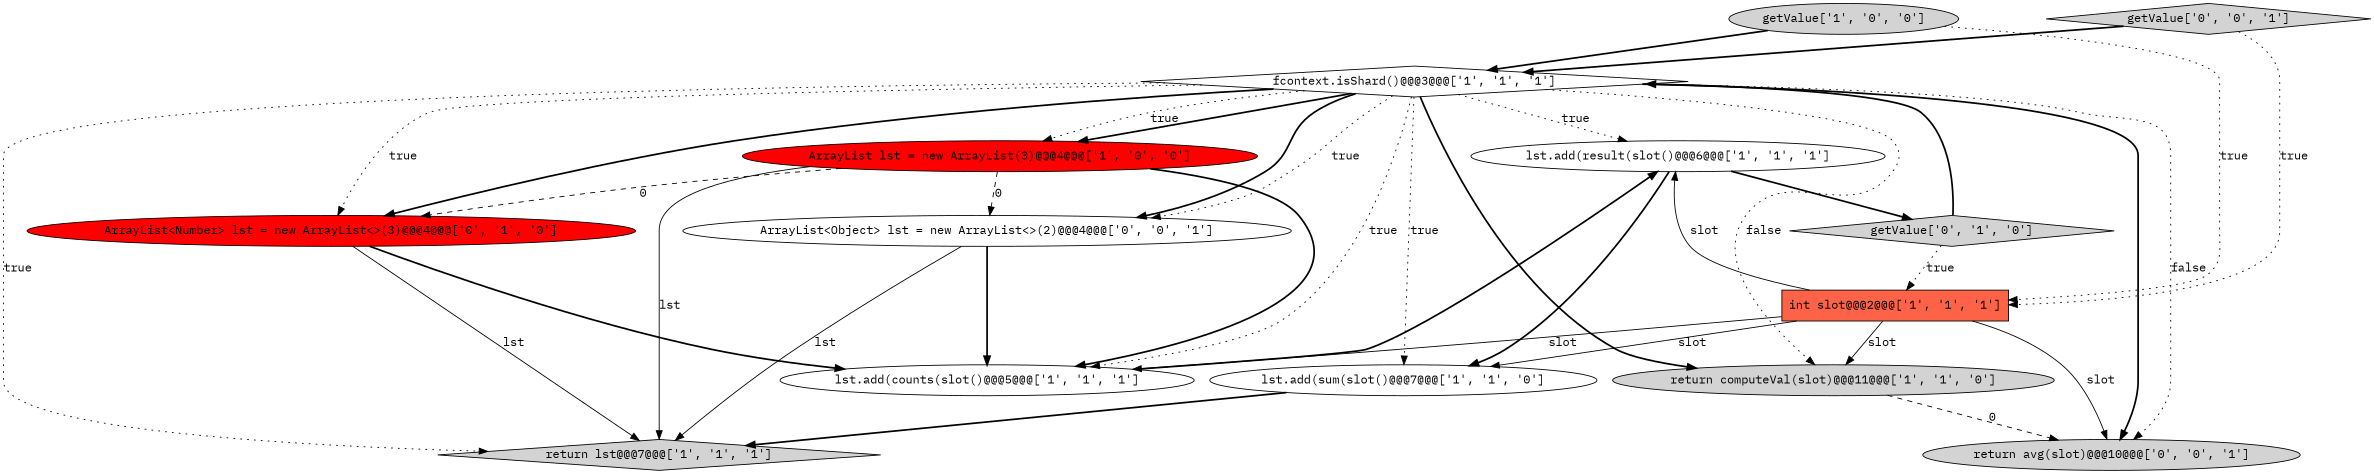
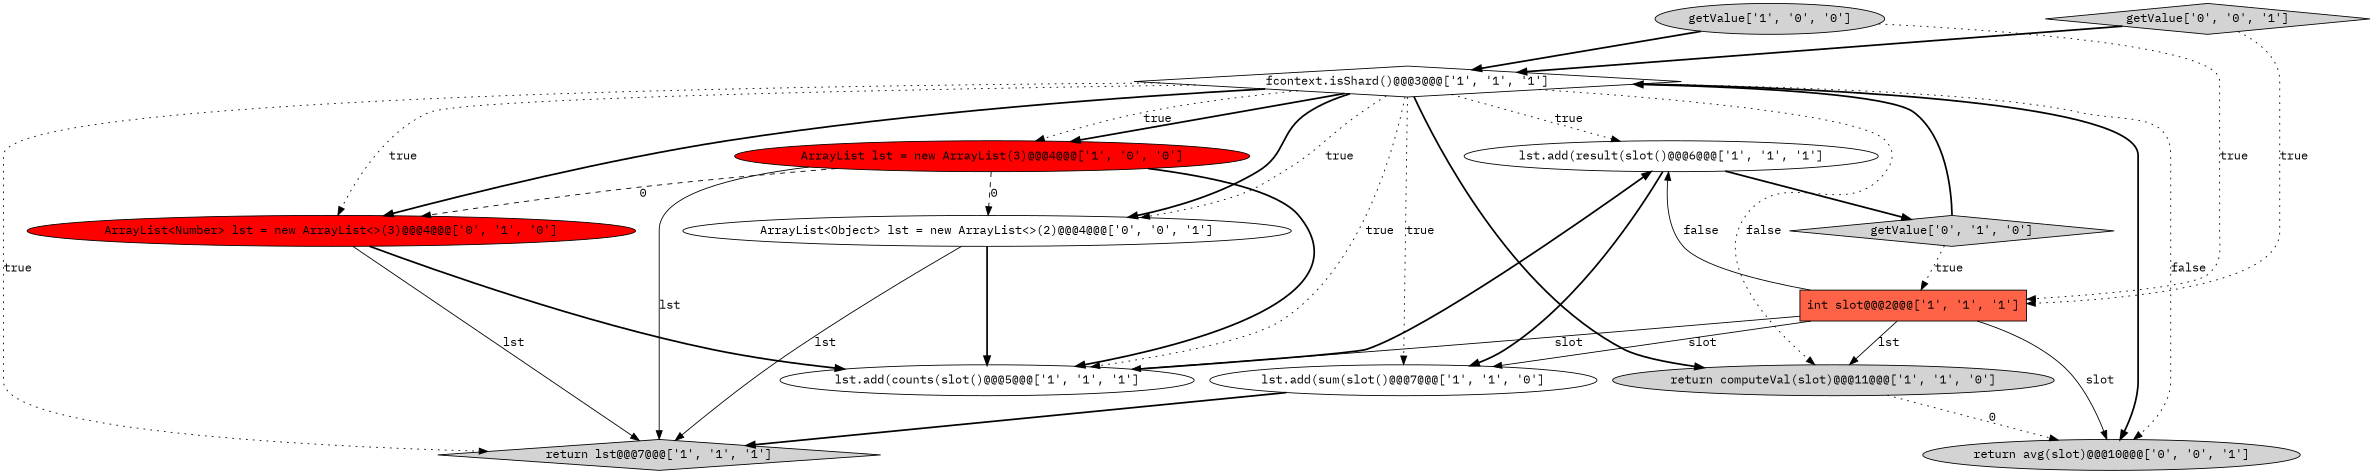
edge "int slot@@@2@@@['1', '1', '1']" -> "lst.add(result(slot()@@@6@@@['1', '1', '1']": label "slot" -> "false"
edge "int slot@@@2@@@['1', '1', '1']" -> "return computeVal(slot)@@@11@@@['1', '1', '0']": label "slot" -> "lst"
edge "return computeVal(slot)@@@11@@@['1', '1', '0']" -> "return avg(slot)@@@10@@@['0', '0', '1']": style dashed -> dotted
